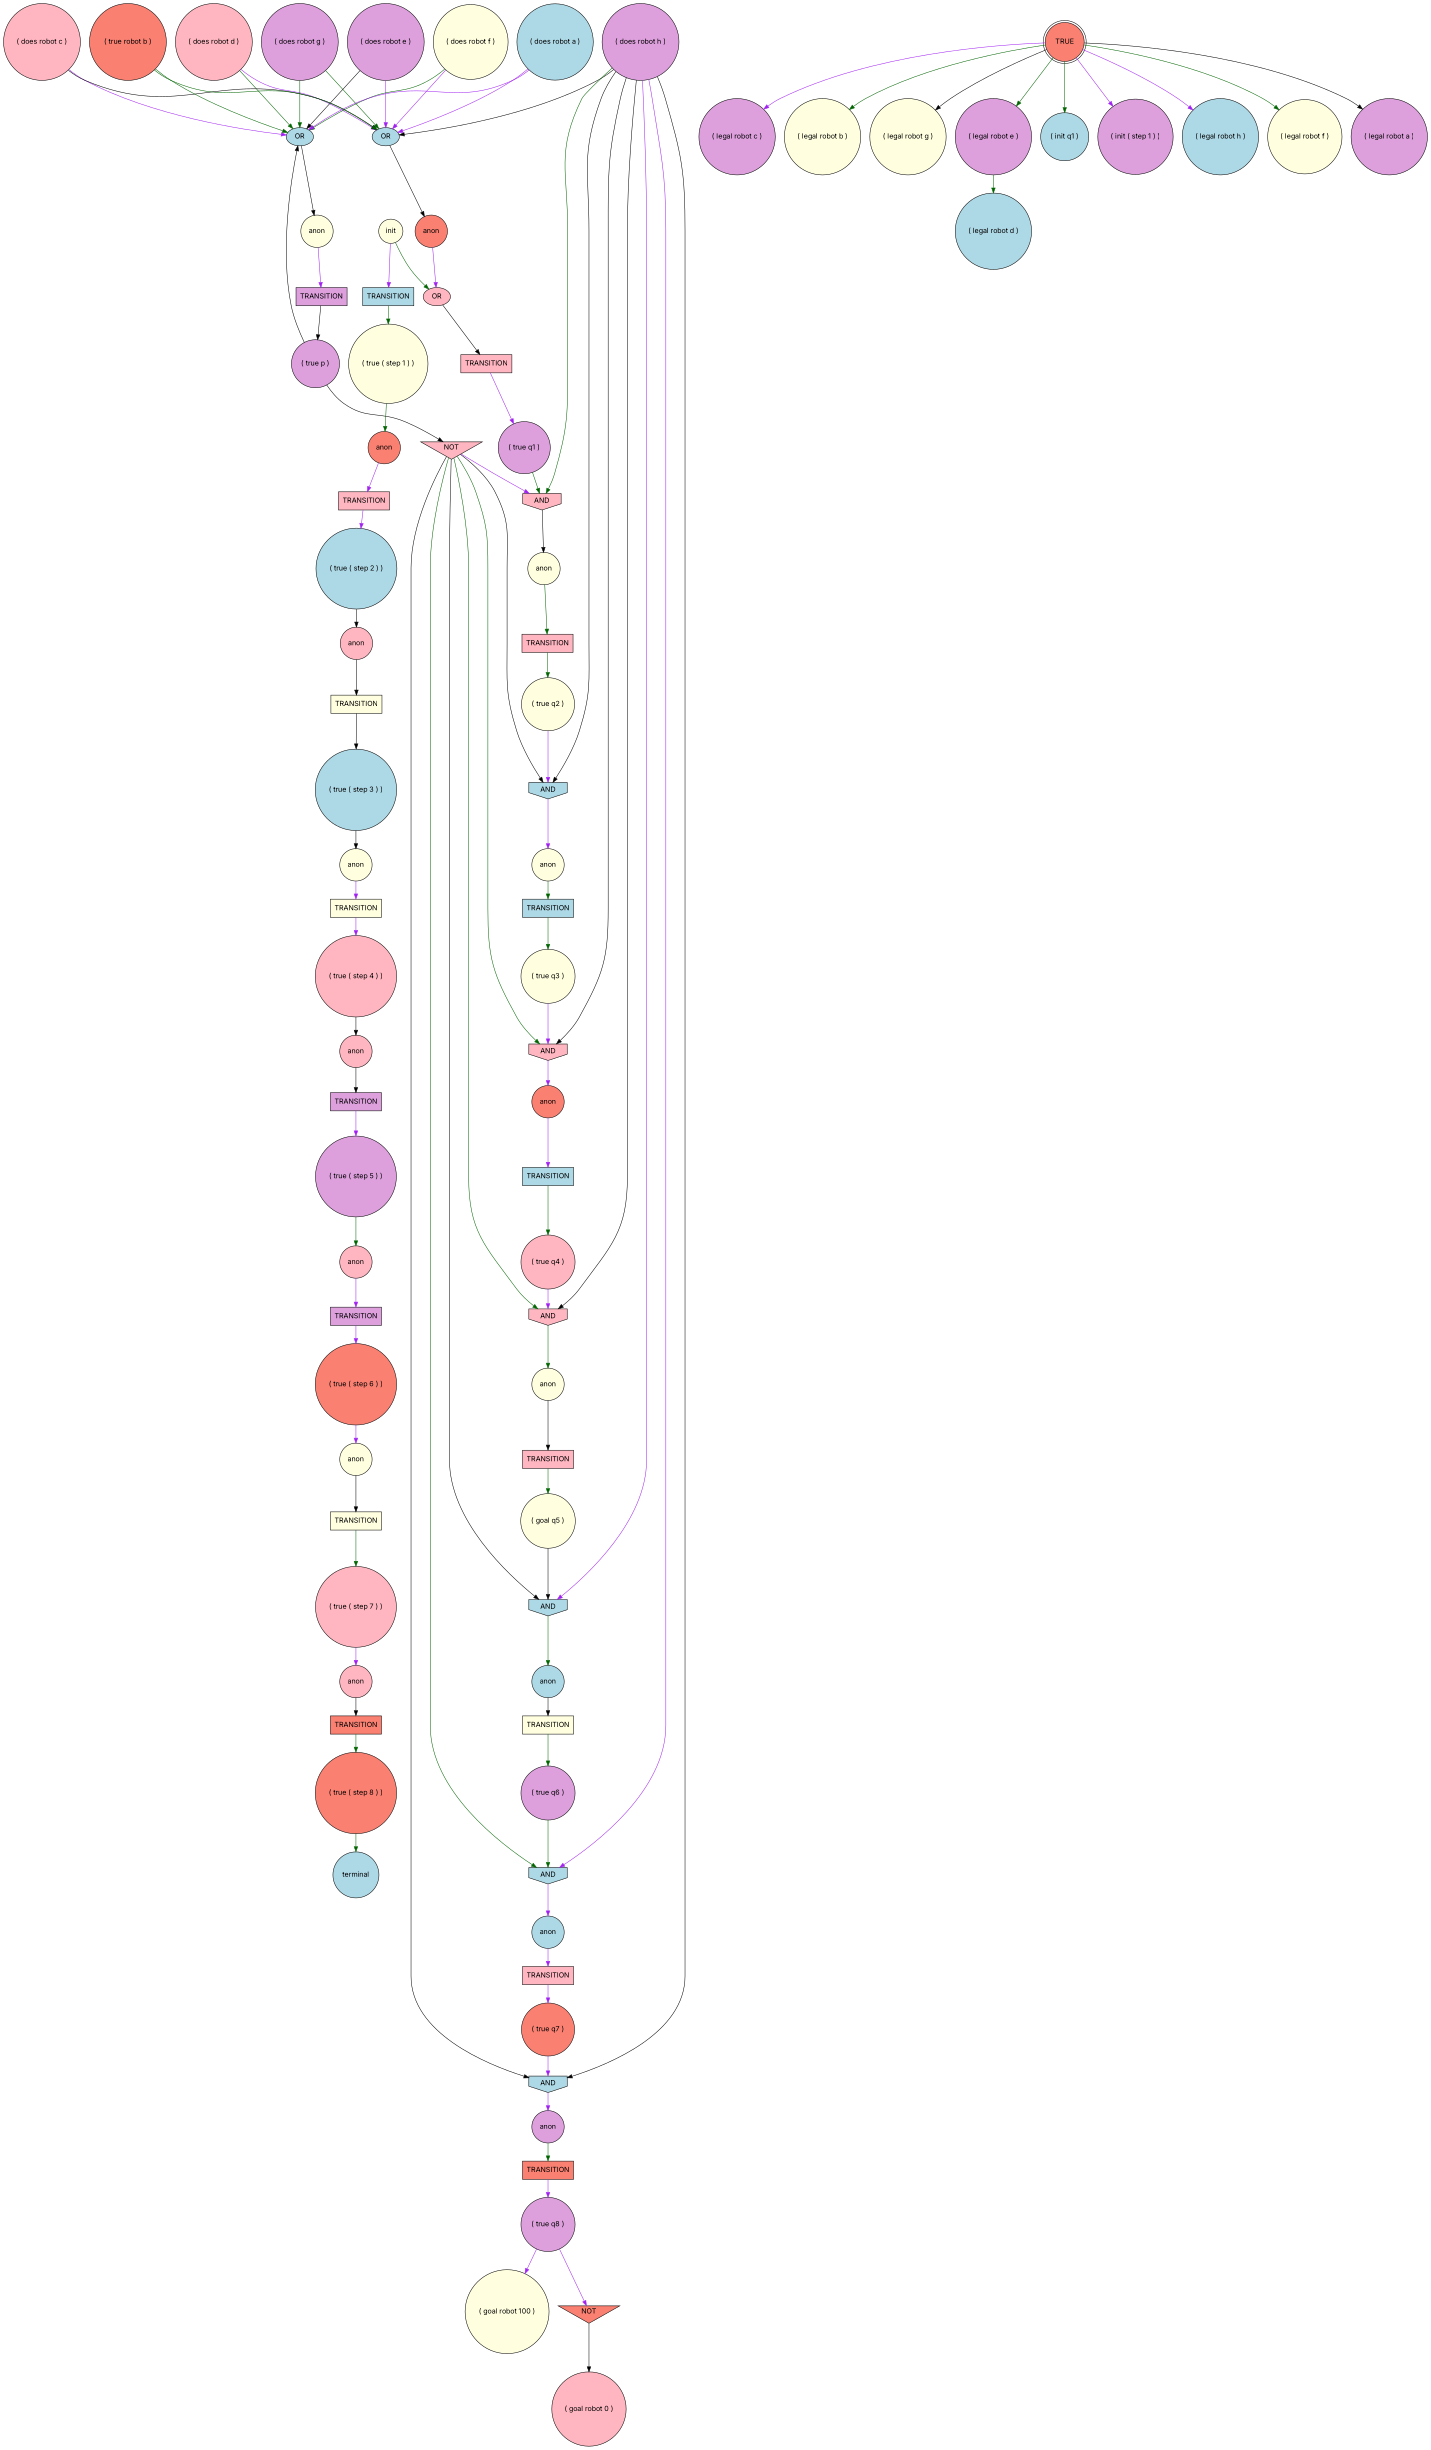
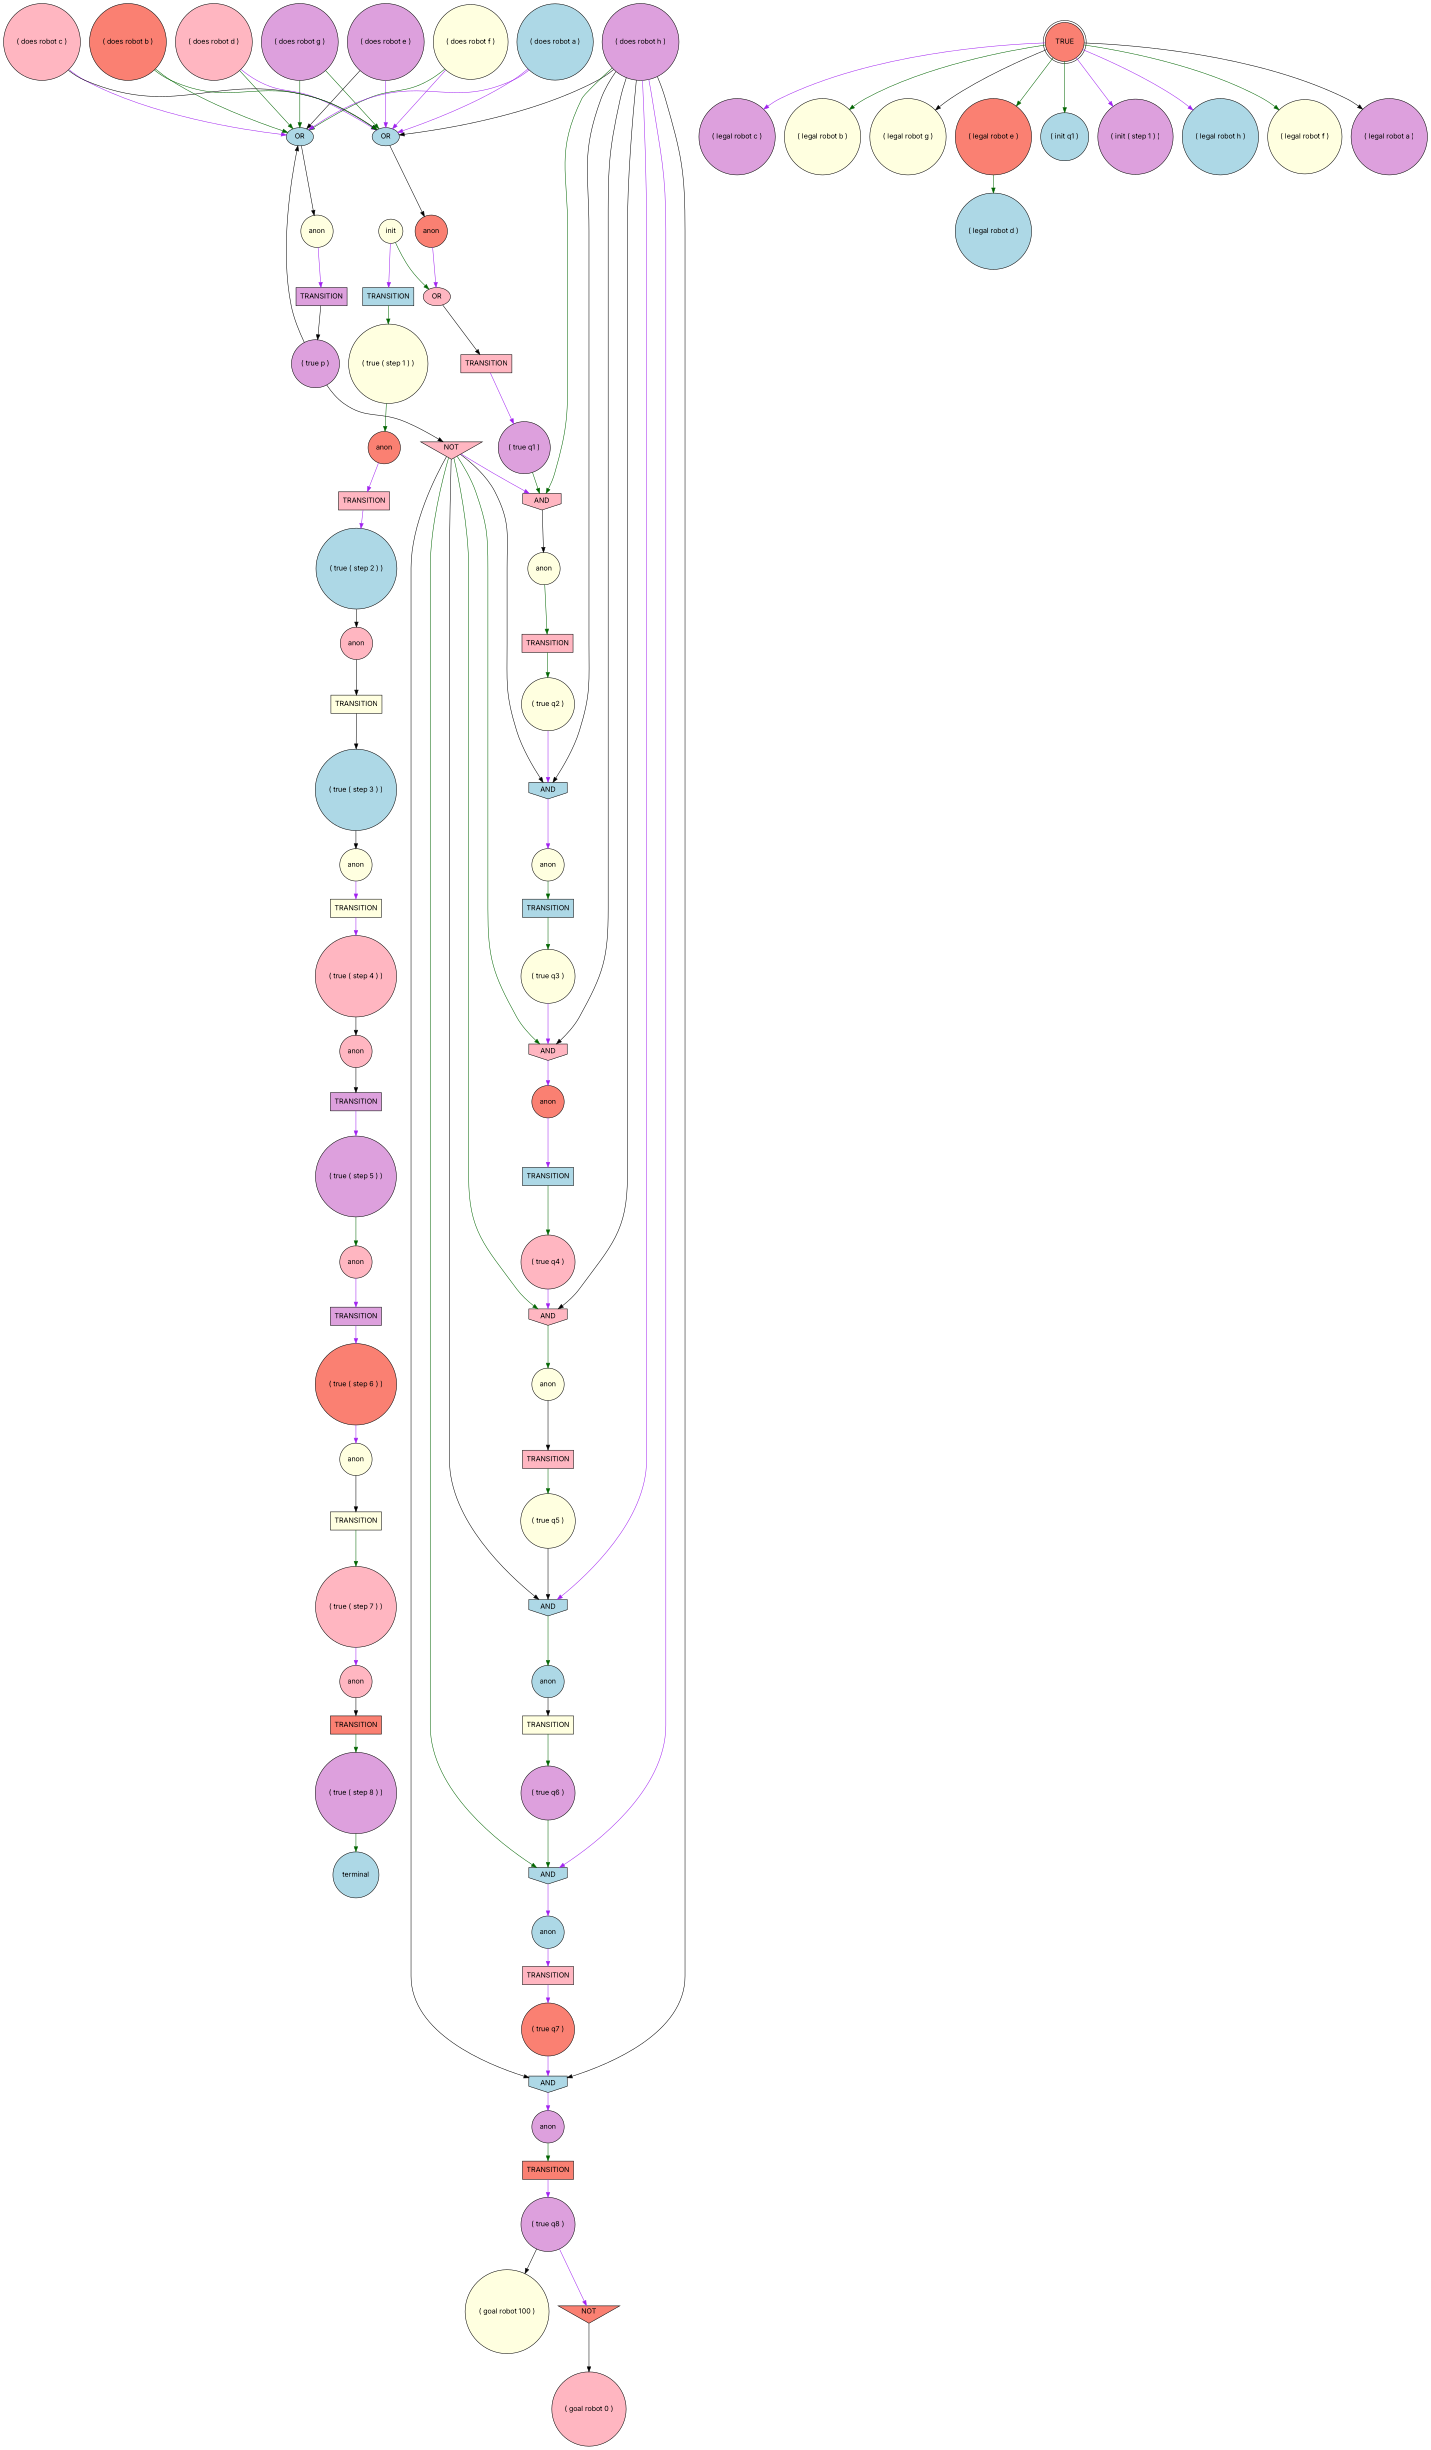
node "( true robot b )": label "( true robot b )" -> "( does robot b )"
node "( legal robot e )": fillcolor plum -> salmon
node "( goal q5 )": label "( goal q5 )" -> "( true q5 )"
node "( true ( step 8 ) )": fillcolor salmon -> plum
edge "( true q8 )" -> "( goal robot 100 )": color purple -> black
